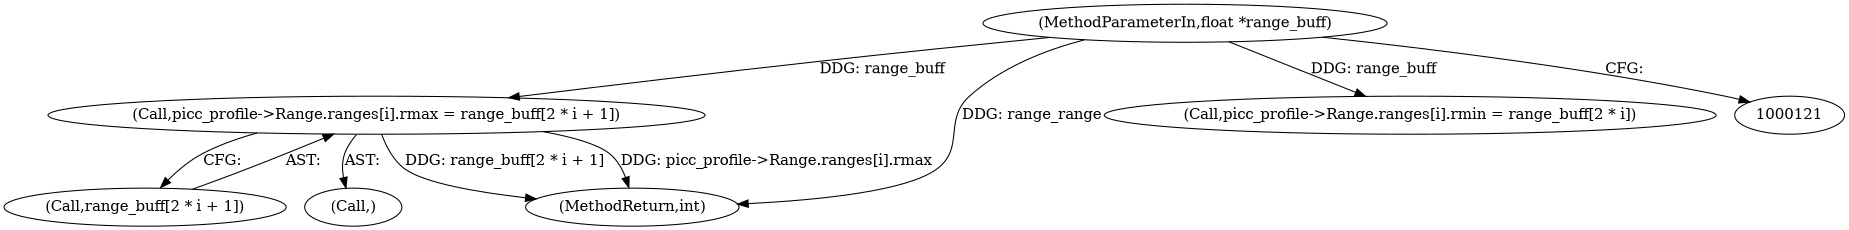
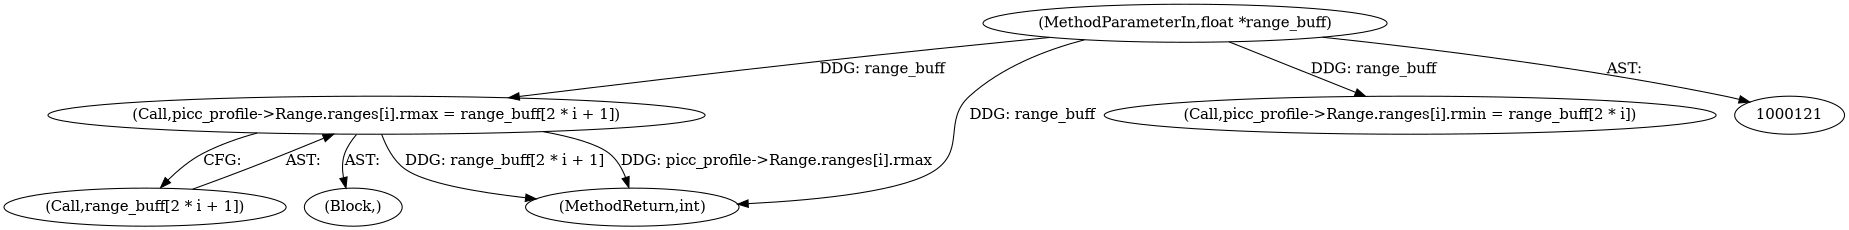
edge "(MethodParameterIn,float *range_buff)" -> "1000121": label "CFG: " -> "AST: "
edge "(MethodParameterIn,float *range_buff)" -> "(MethodReturn,int)": label "DDG: range_range" -> "DDG: range_buff"
node "(Call,)": label "(Call,)" -> "(Block,)"
